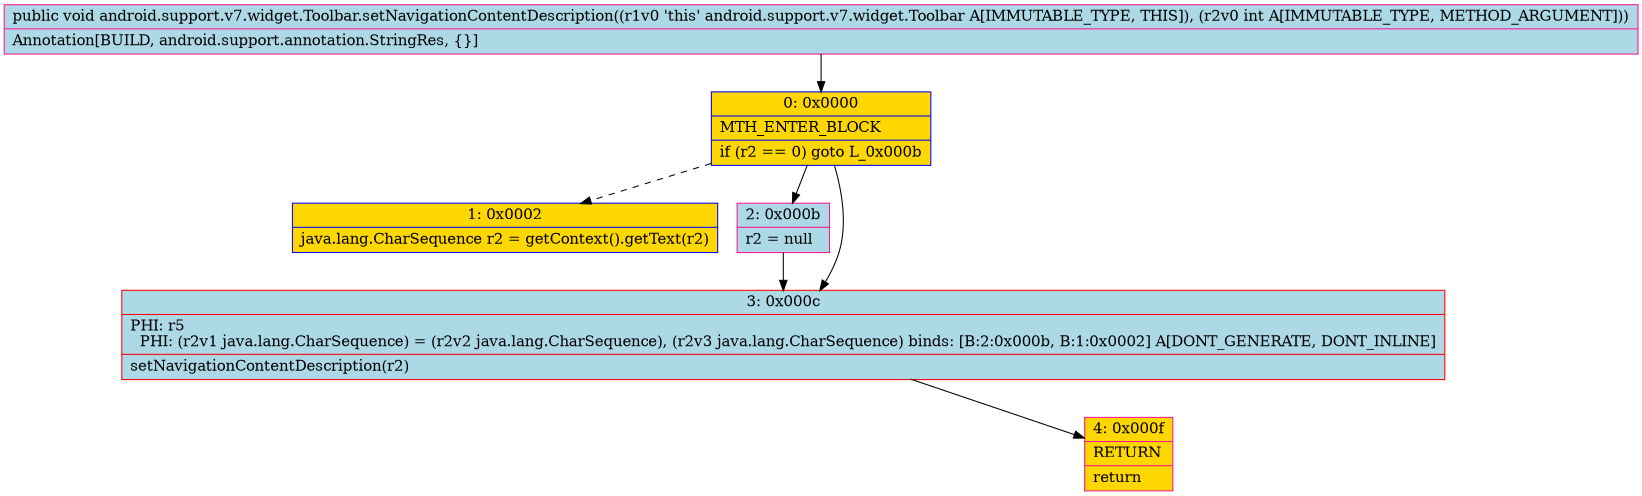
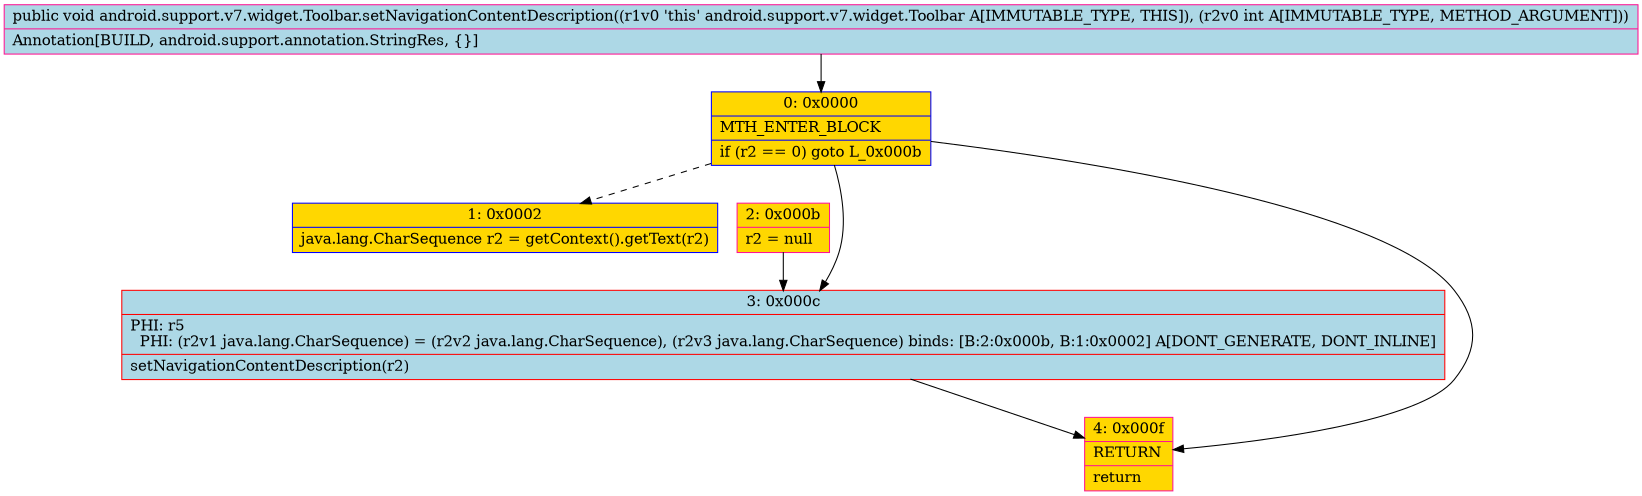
edge "0: 0x0000" -> "2: 0x000b": now "0: 0x0000" -> "4: 0x000f"
node "2: 0x000b": fillcolor lightblue -> gold
